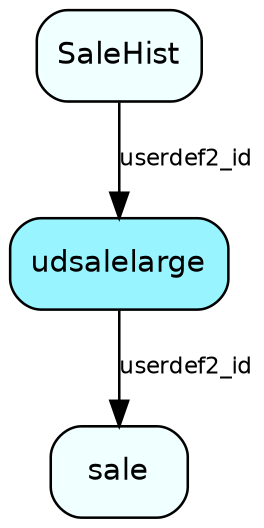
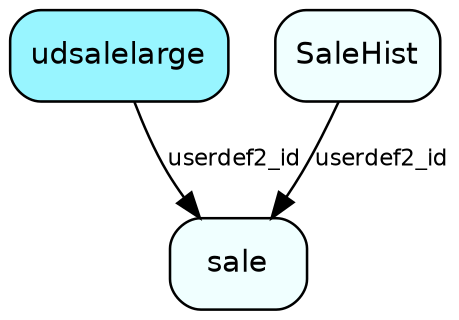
edge "SaleHist" -> "udsalelarge": now "SaleHist" -> "sale"
